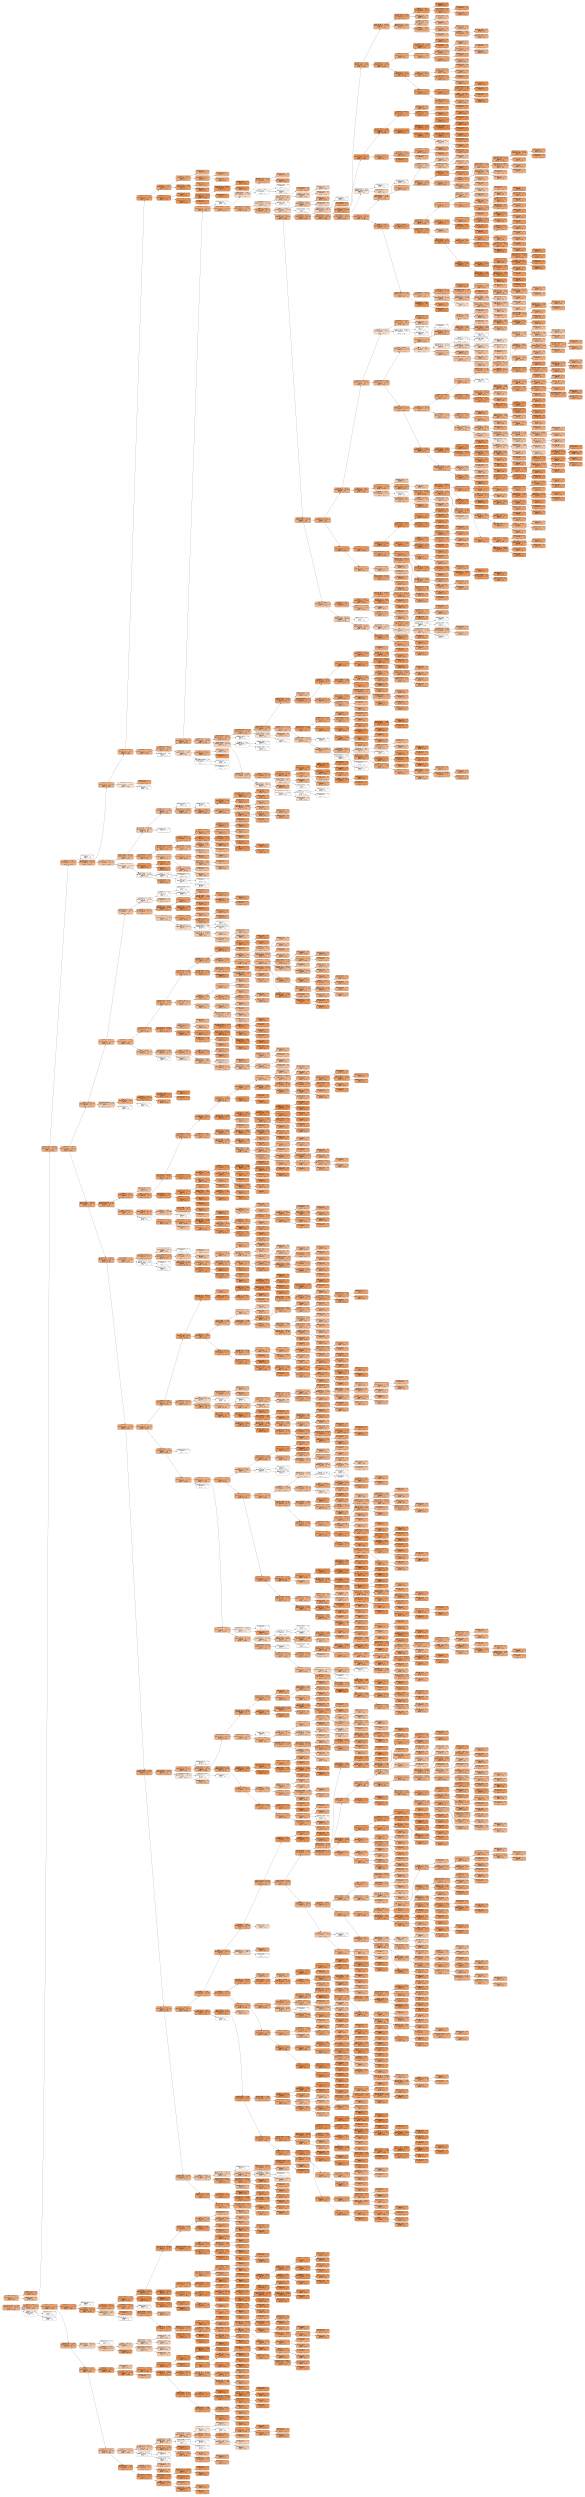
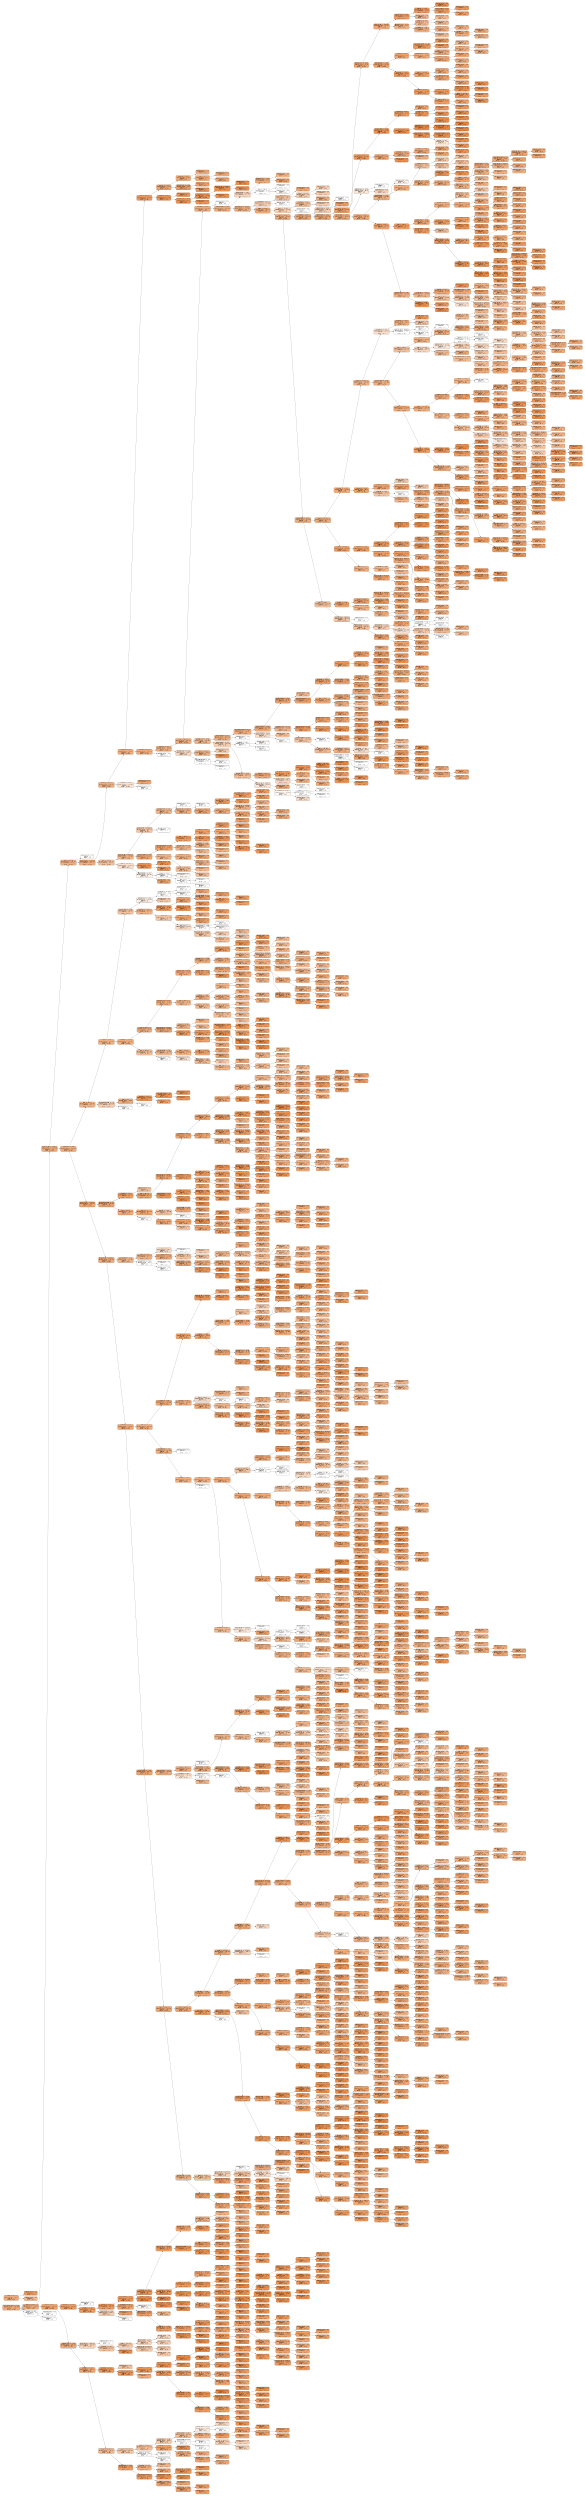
node "squared_error = 81.0 samples = 2 value = 67.0": fillcolor #eba06a -> #fefbf8
